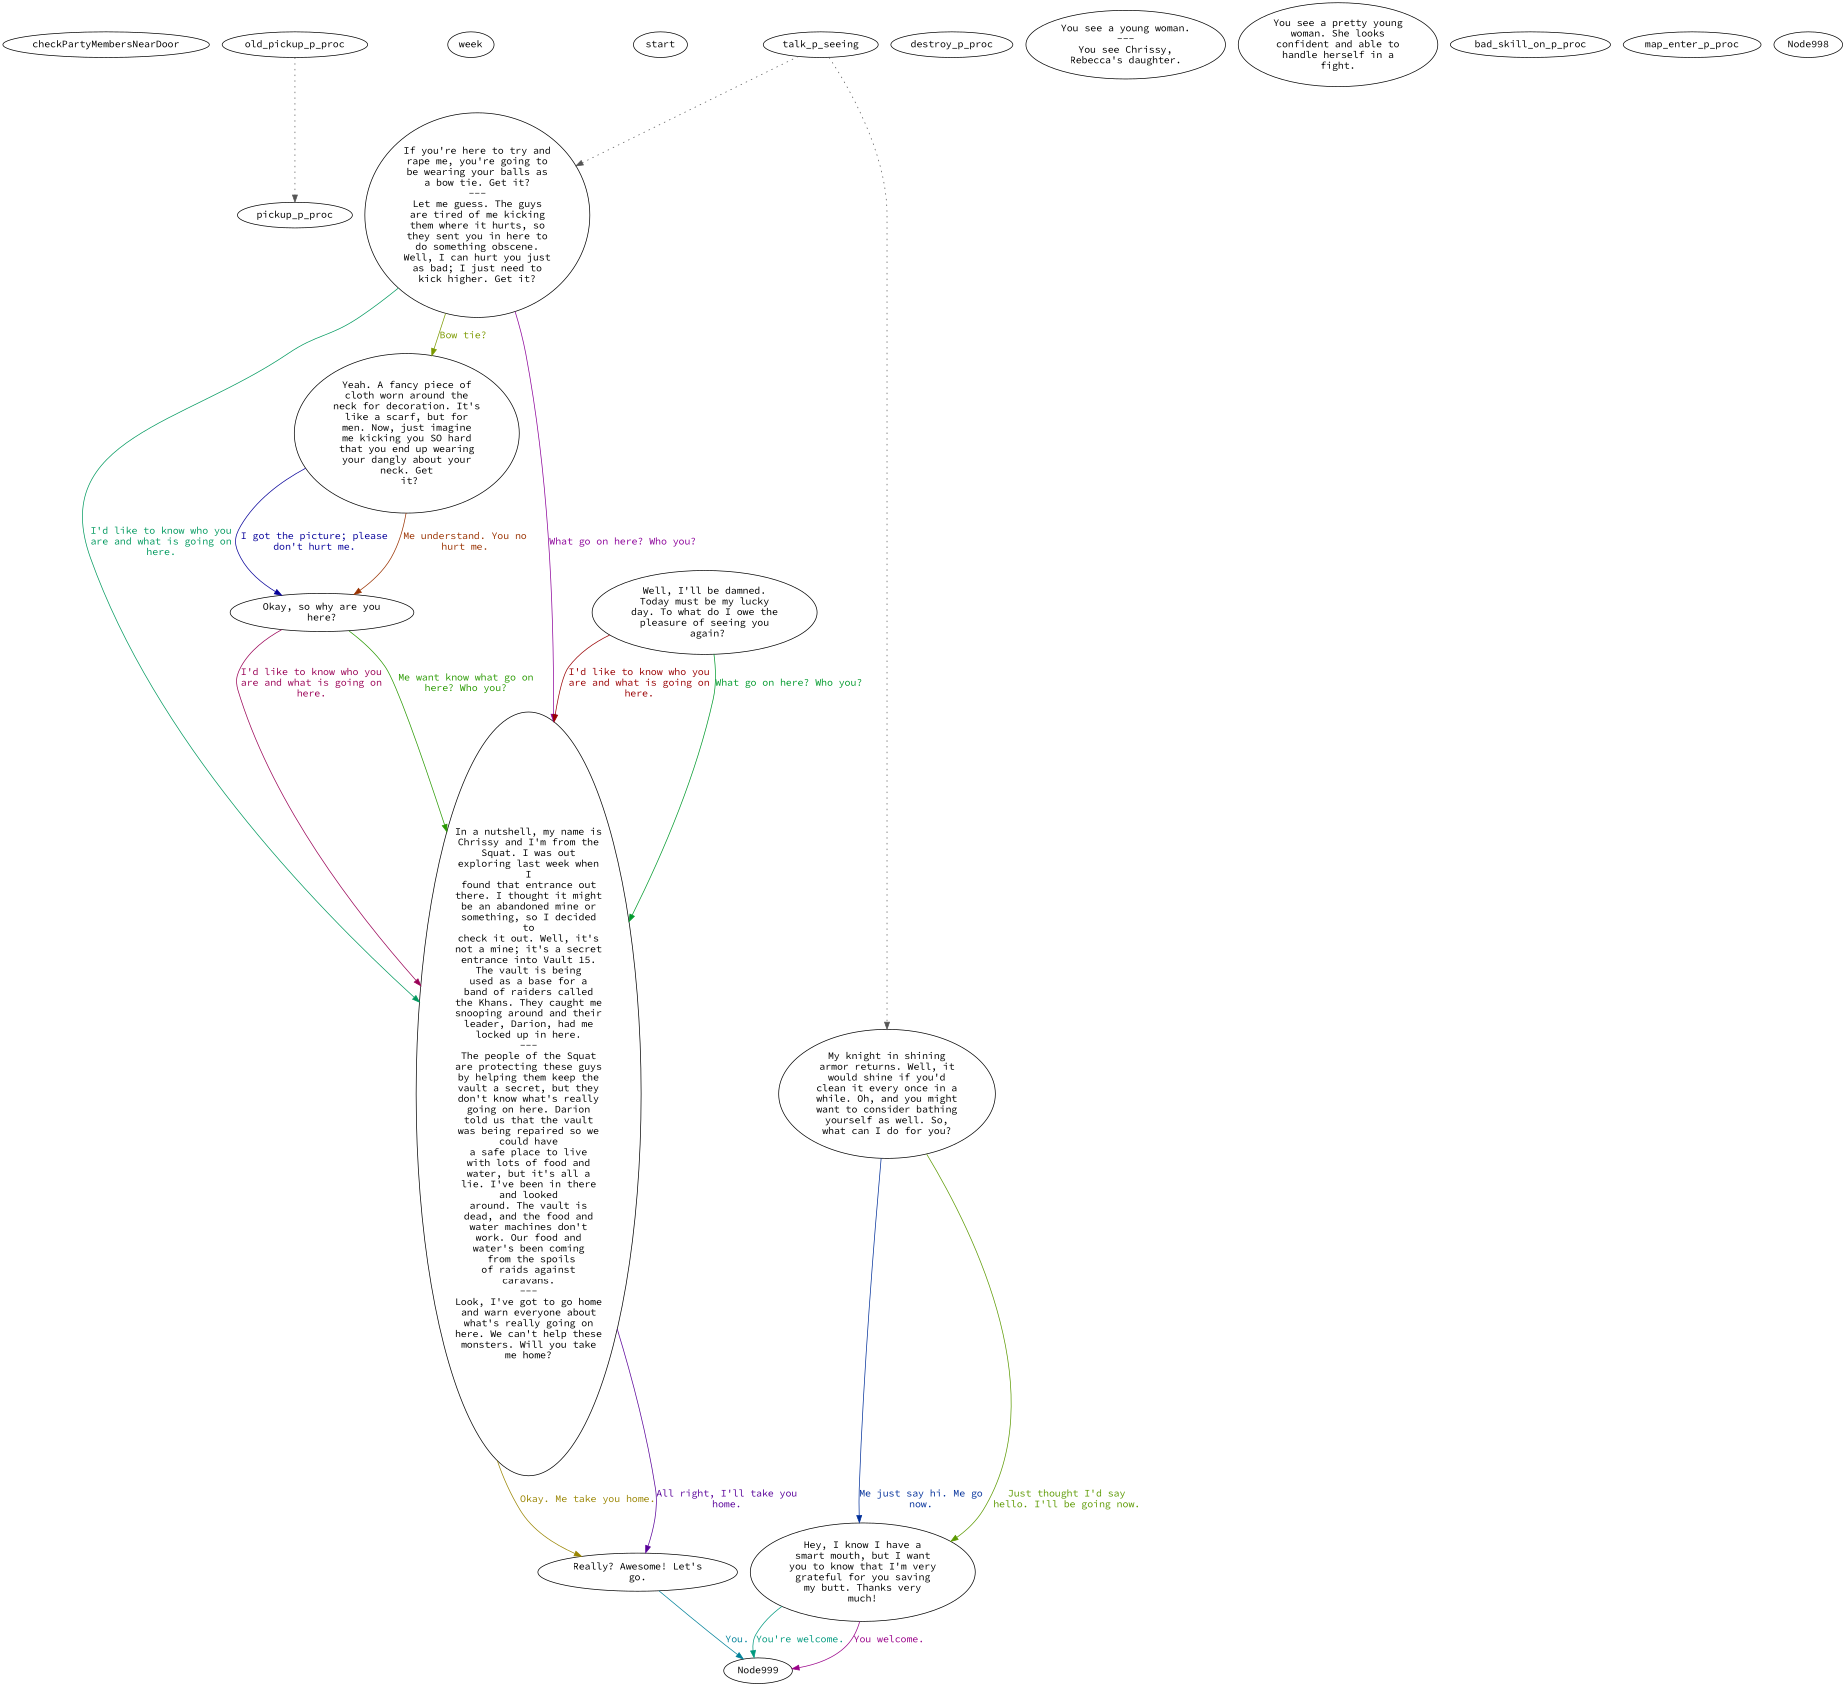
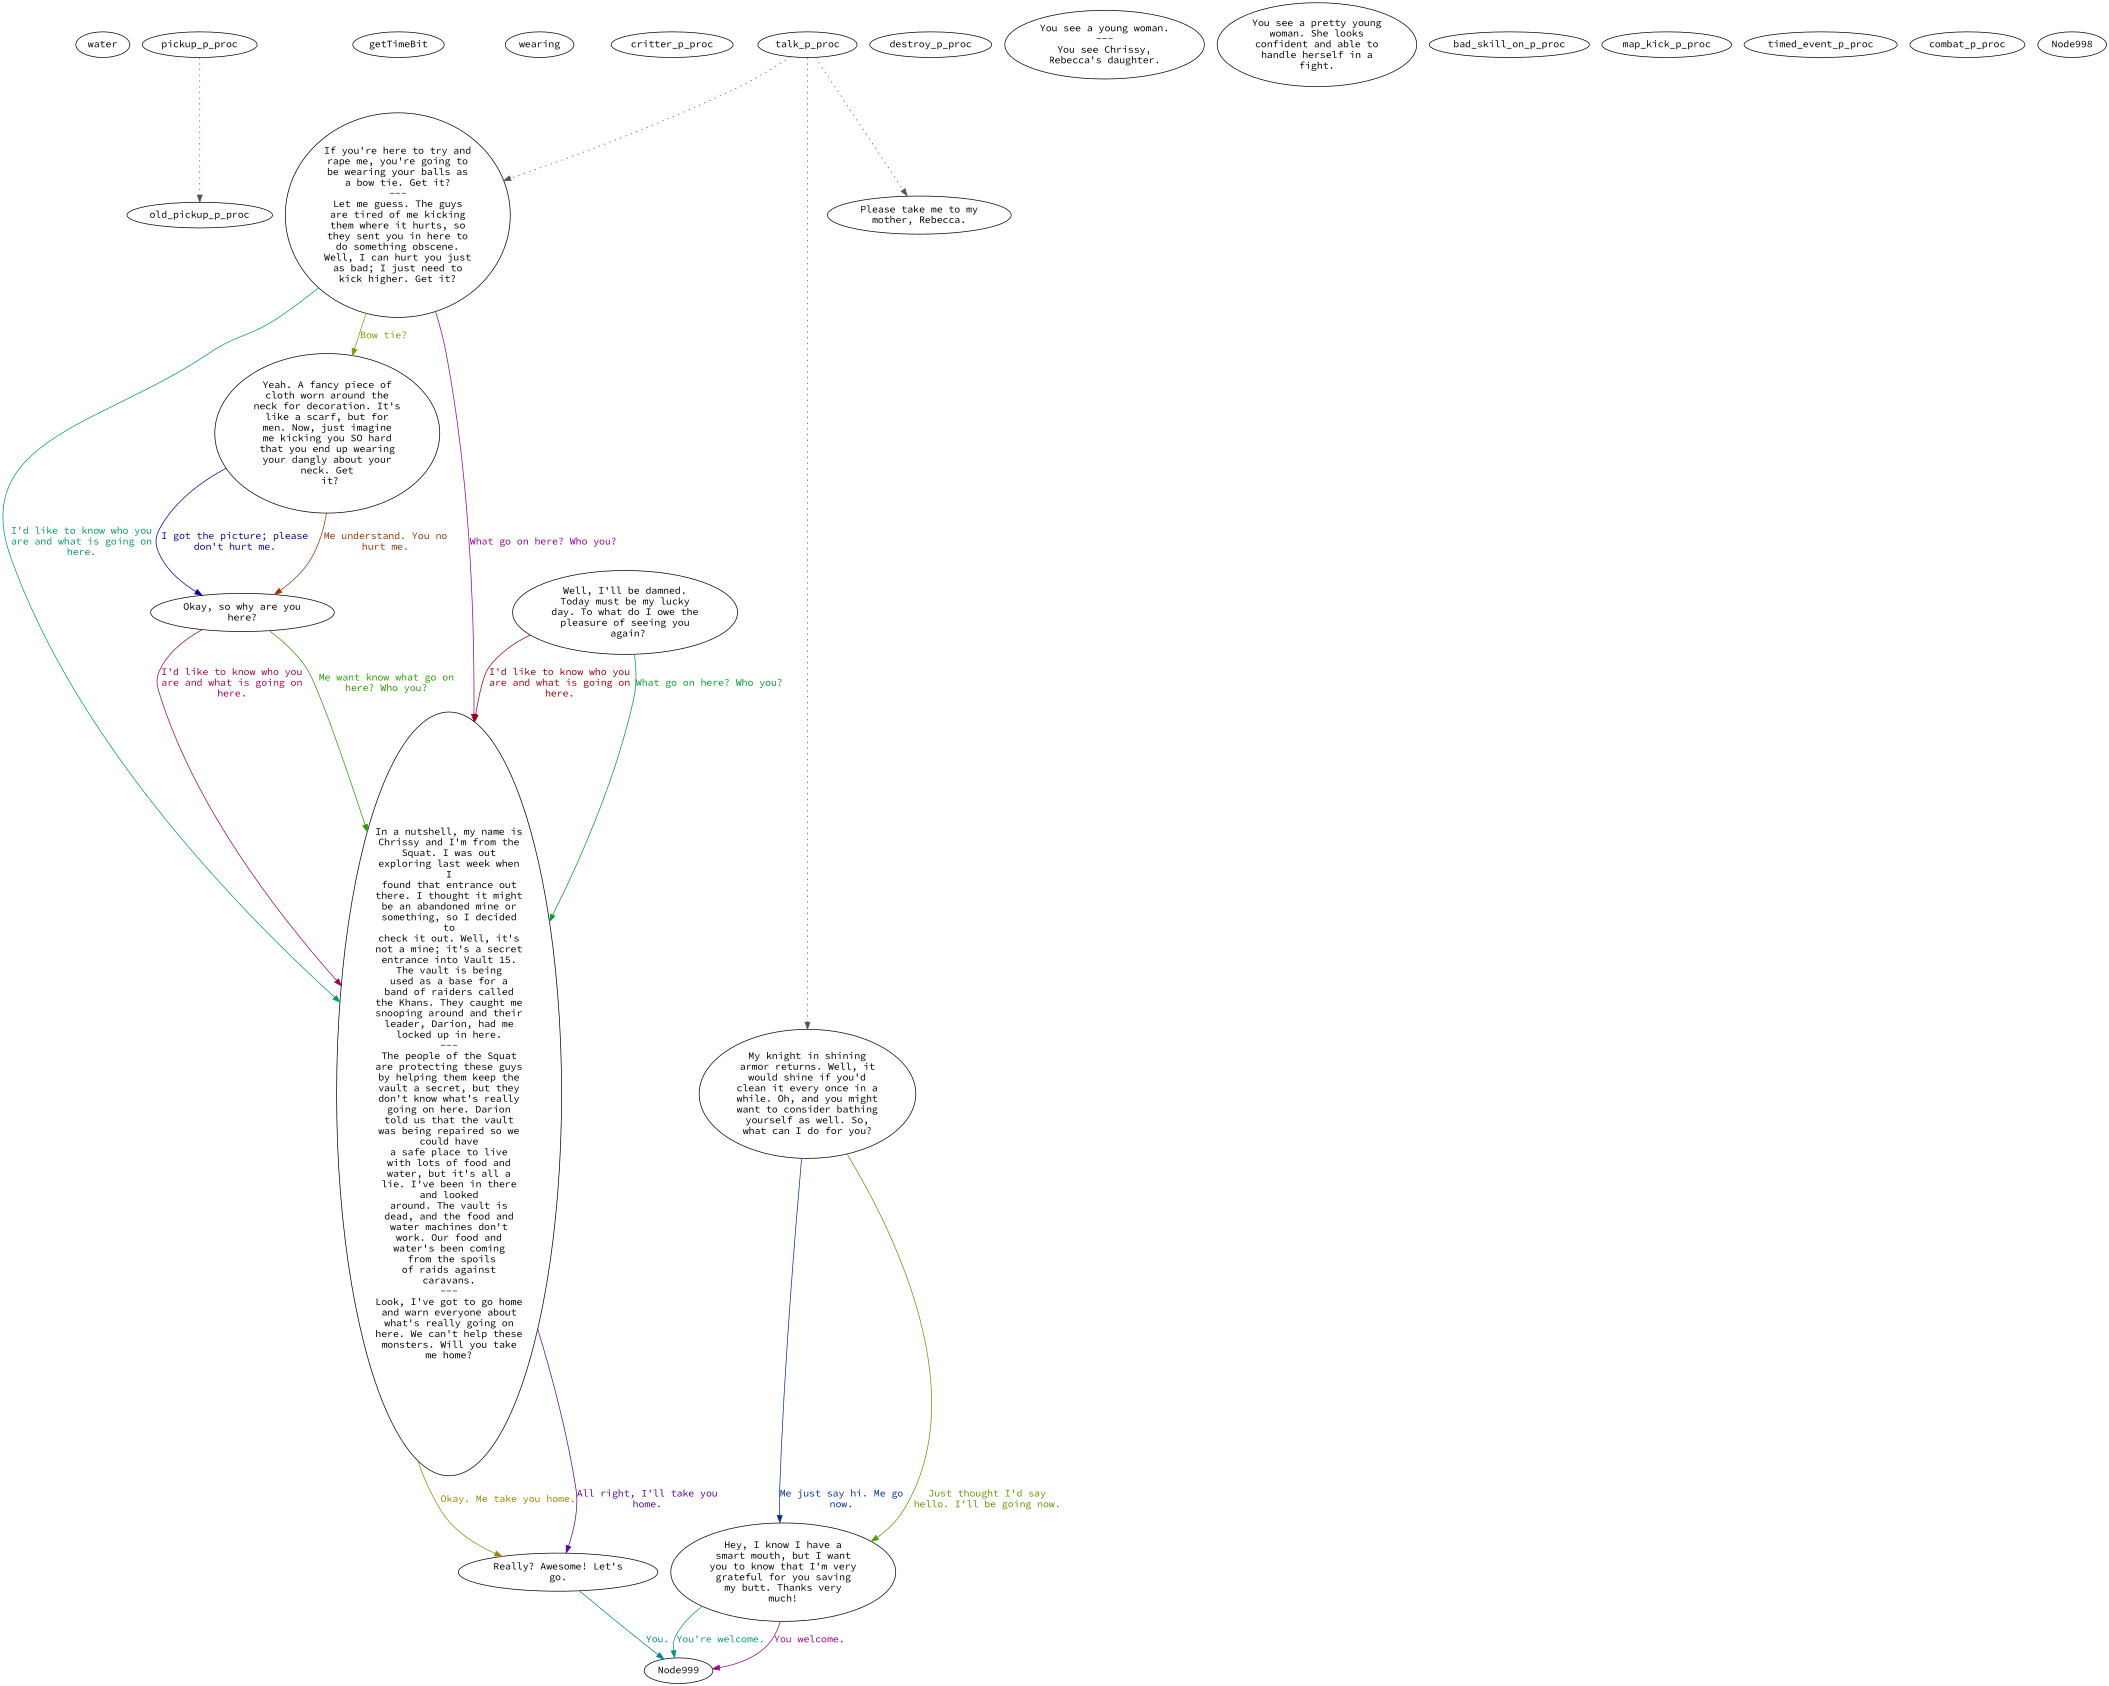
node "checkPartyMembersNearDoor": label "checkPartyMembersNearDoor" -> "water"
node "week": label "week" -> "getTimeBit"
node "start": label "start" -> "wearing"
node "critter_p_proc": added
node "talk_p_seeing": label "talk_p_seeing" -> "talk_p_proc"
node "map_enter_p_proc": label "map_enter_p_proc" -> "map_kick_p_proc"
node "timed_event_p_proc": added
node "combat_p_proc": added
edge "old_pickup_p_proc" -> "pickup_p_proc": reversed
node "Please take me to my mother, Rebecca.": added
